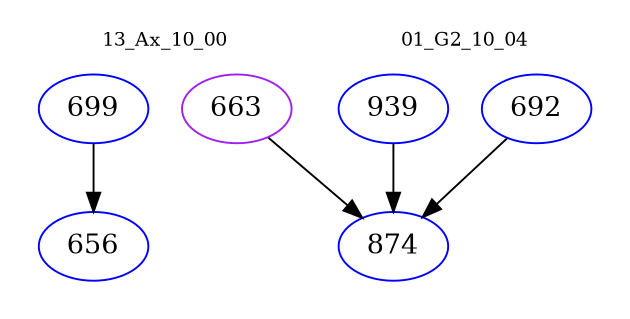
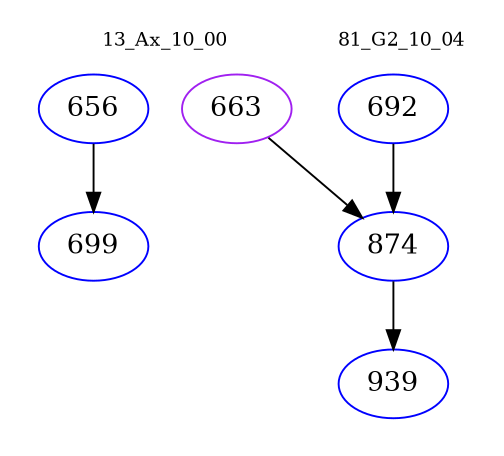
cluster "01_G2_10_04": label "01_G2_10_04" -> "81_G2_10_04"
edge "699" -> "656": reversed
edge "939" -> "874": reversed
